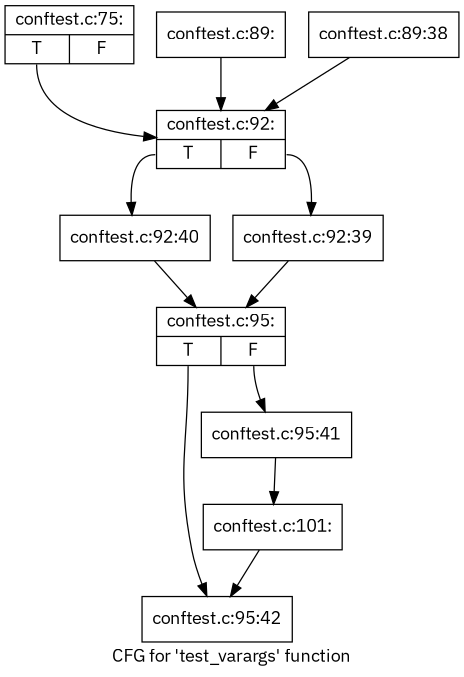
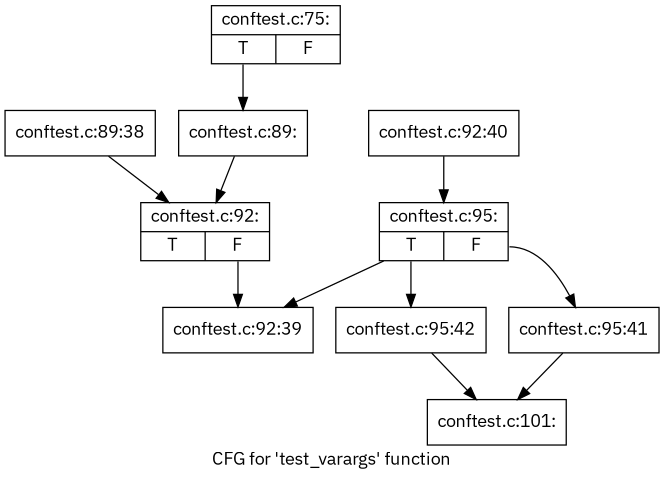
edge "conftest.c:75:" -> "conftest.c:92:": now "conftest.c:75:" -> "conftest.c:89:"
edge "conftest.c:92:" -> "conftest.c:92:40": removed
edge "conftest.c:92:39" -> "conftest.c:95:": reversed
edge "conftest.c:101:" -> "conftest.c:95:42": reversed
